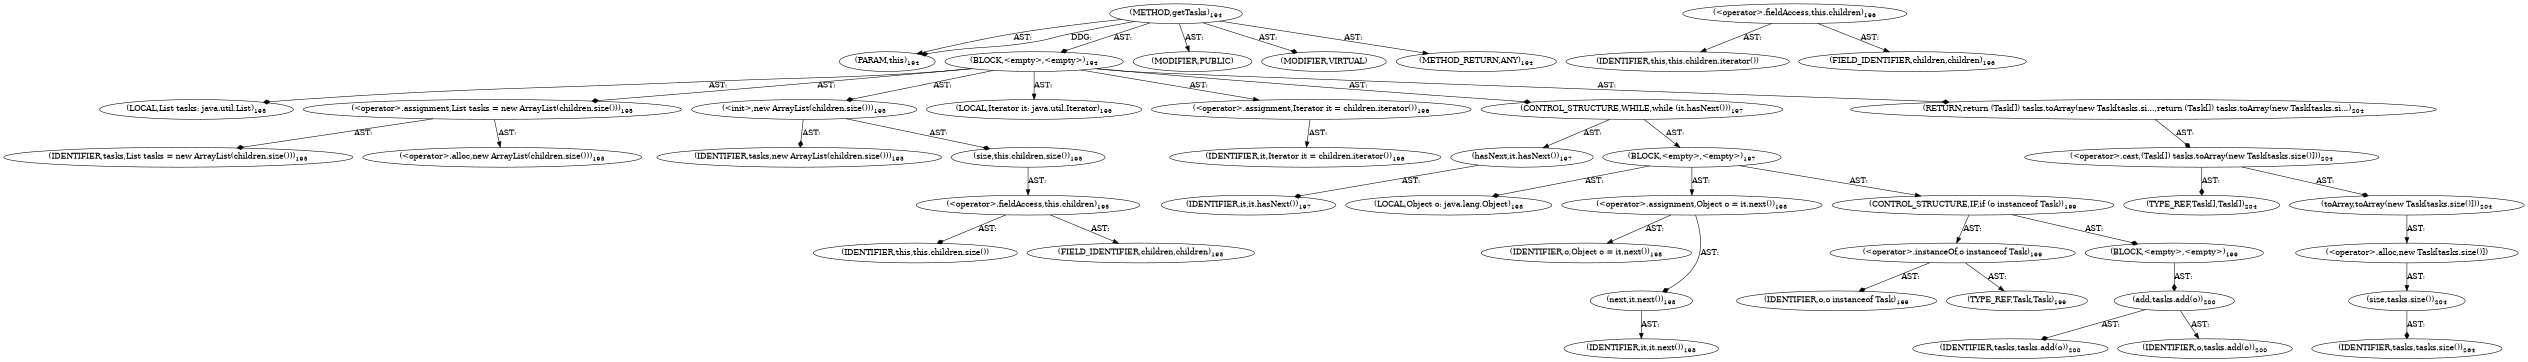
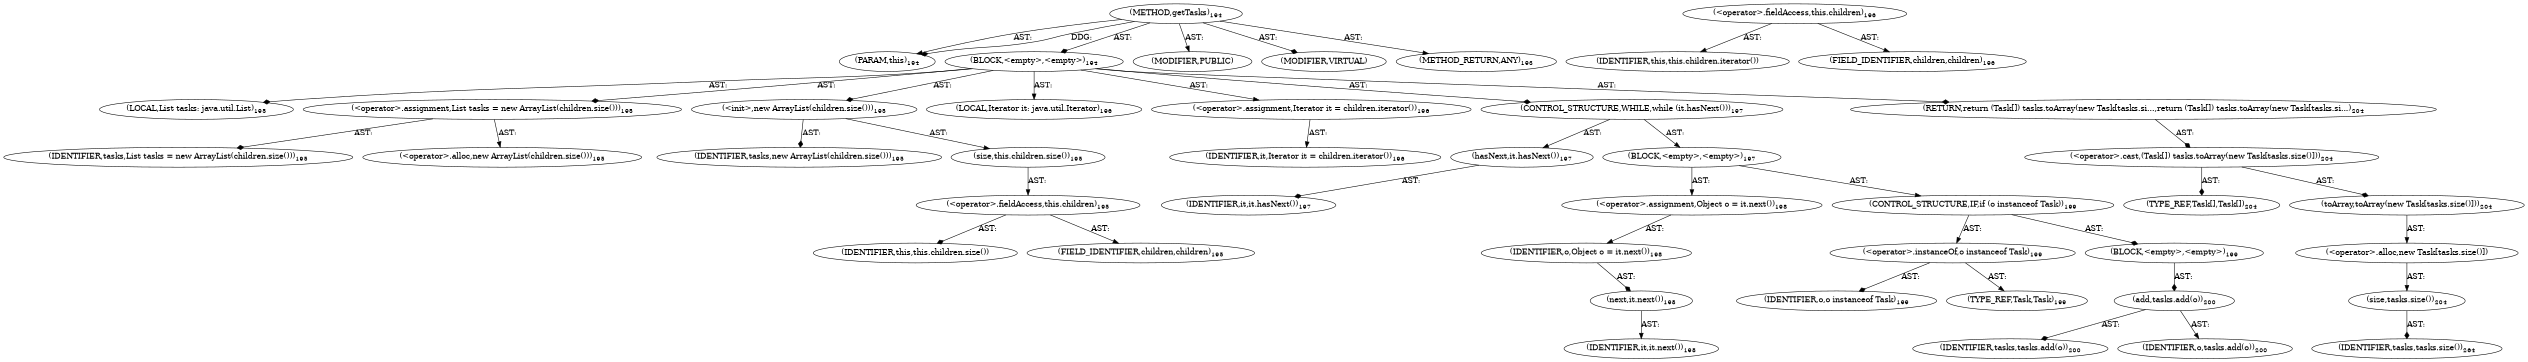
node "(METHOD_RETURN,ANY)": text "194" -> "193"
edge "(<init>,new ArrayList(children.size()))" -> "(size,this.children.size())": arrowhead diamond -> normal
node "(LOCAL,Object o: java.lang.Object)": removed
edge "(<operator>.assignment,Object o = it.next())" -> "(next,it.next())": now "(IDENTIFIER,o,Object o = it.next())" -> "(next,it.next())"
